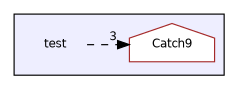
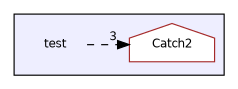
node "Catch9": label "Catch9" -> "Catch2"
